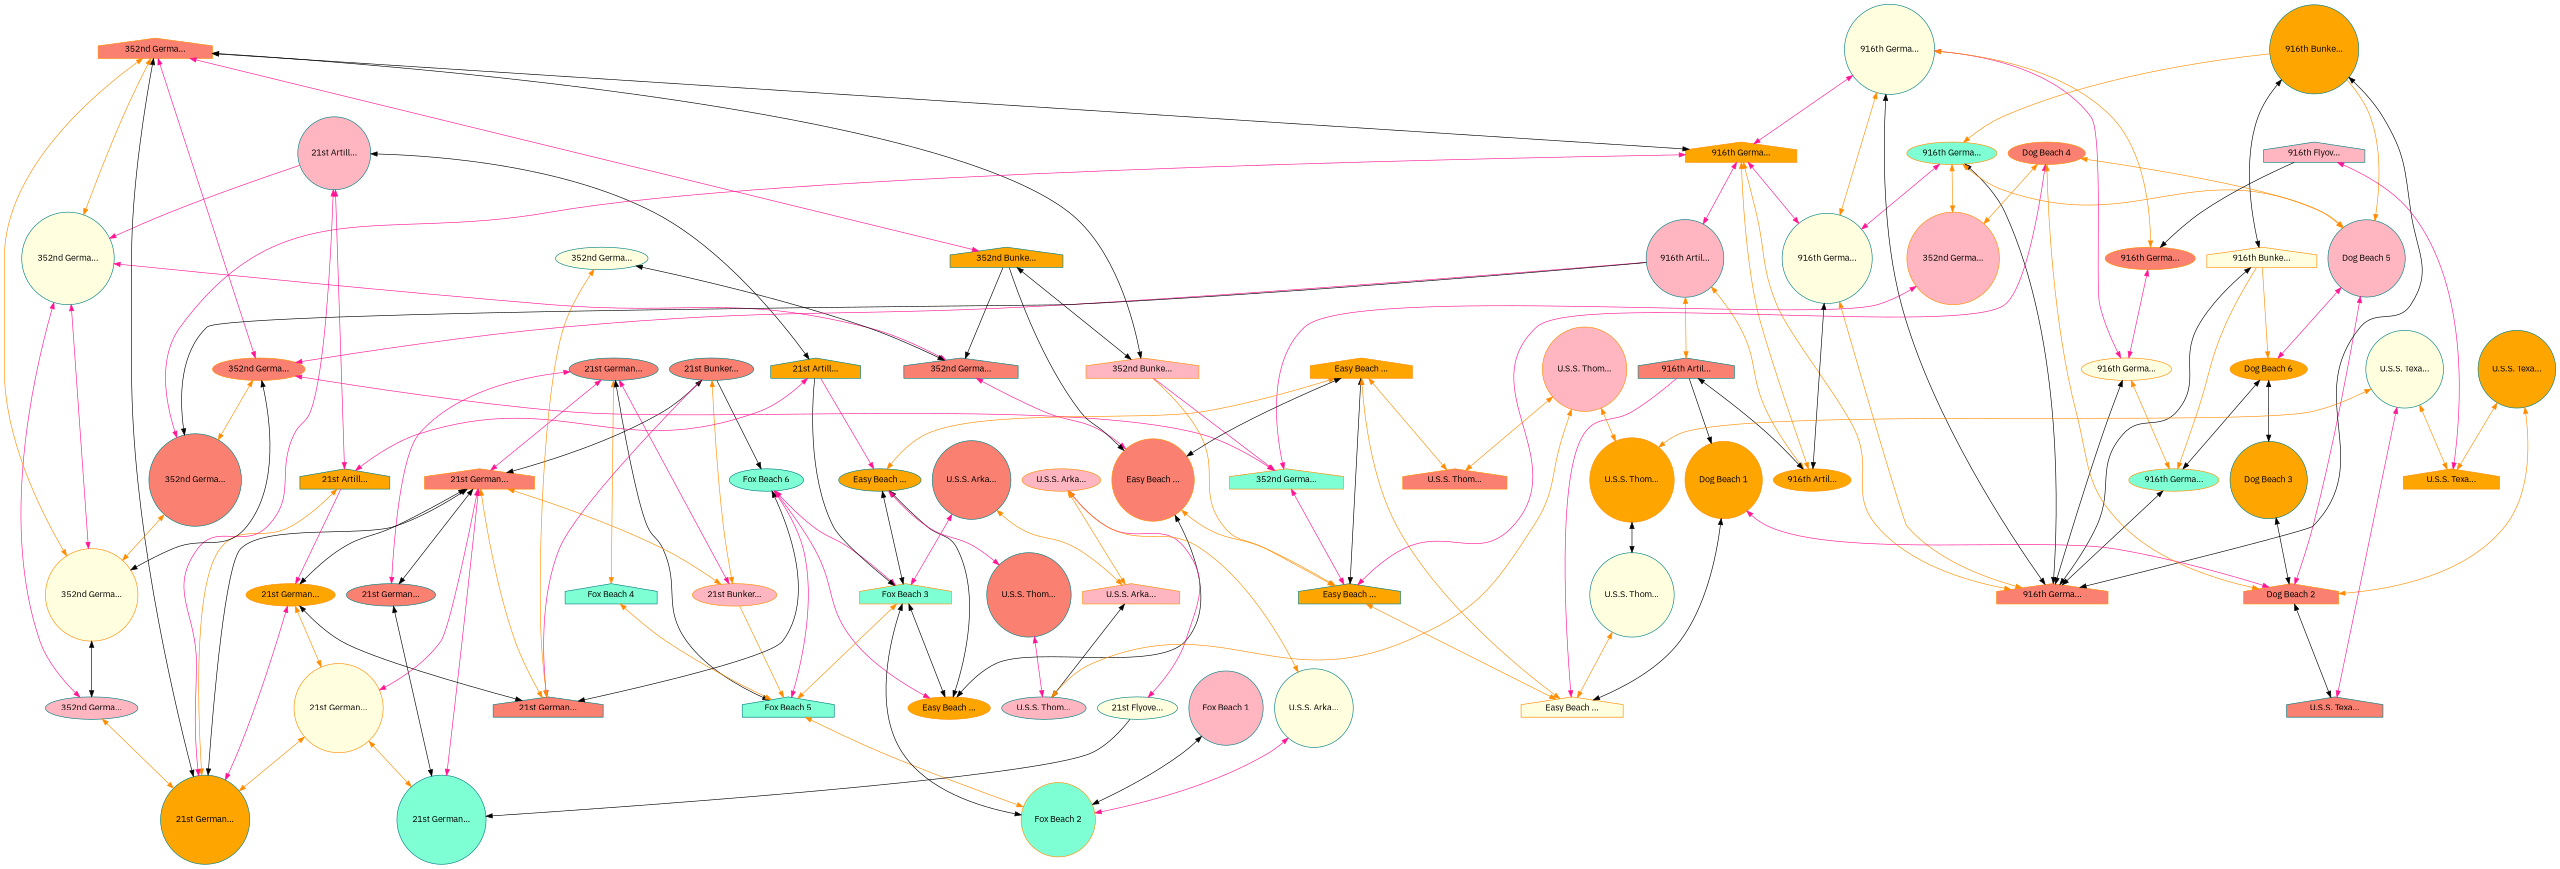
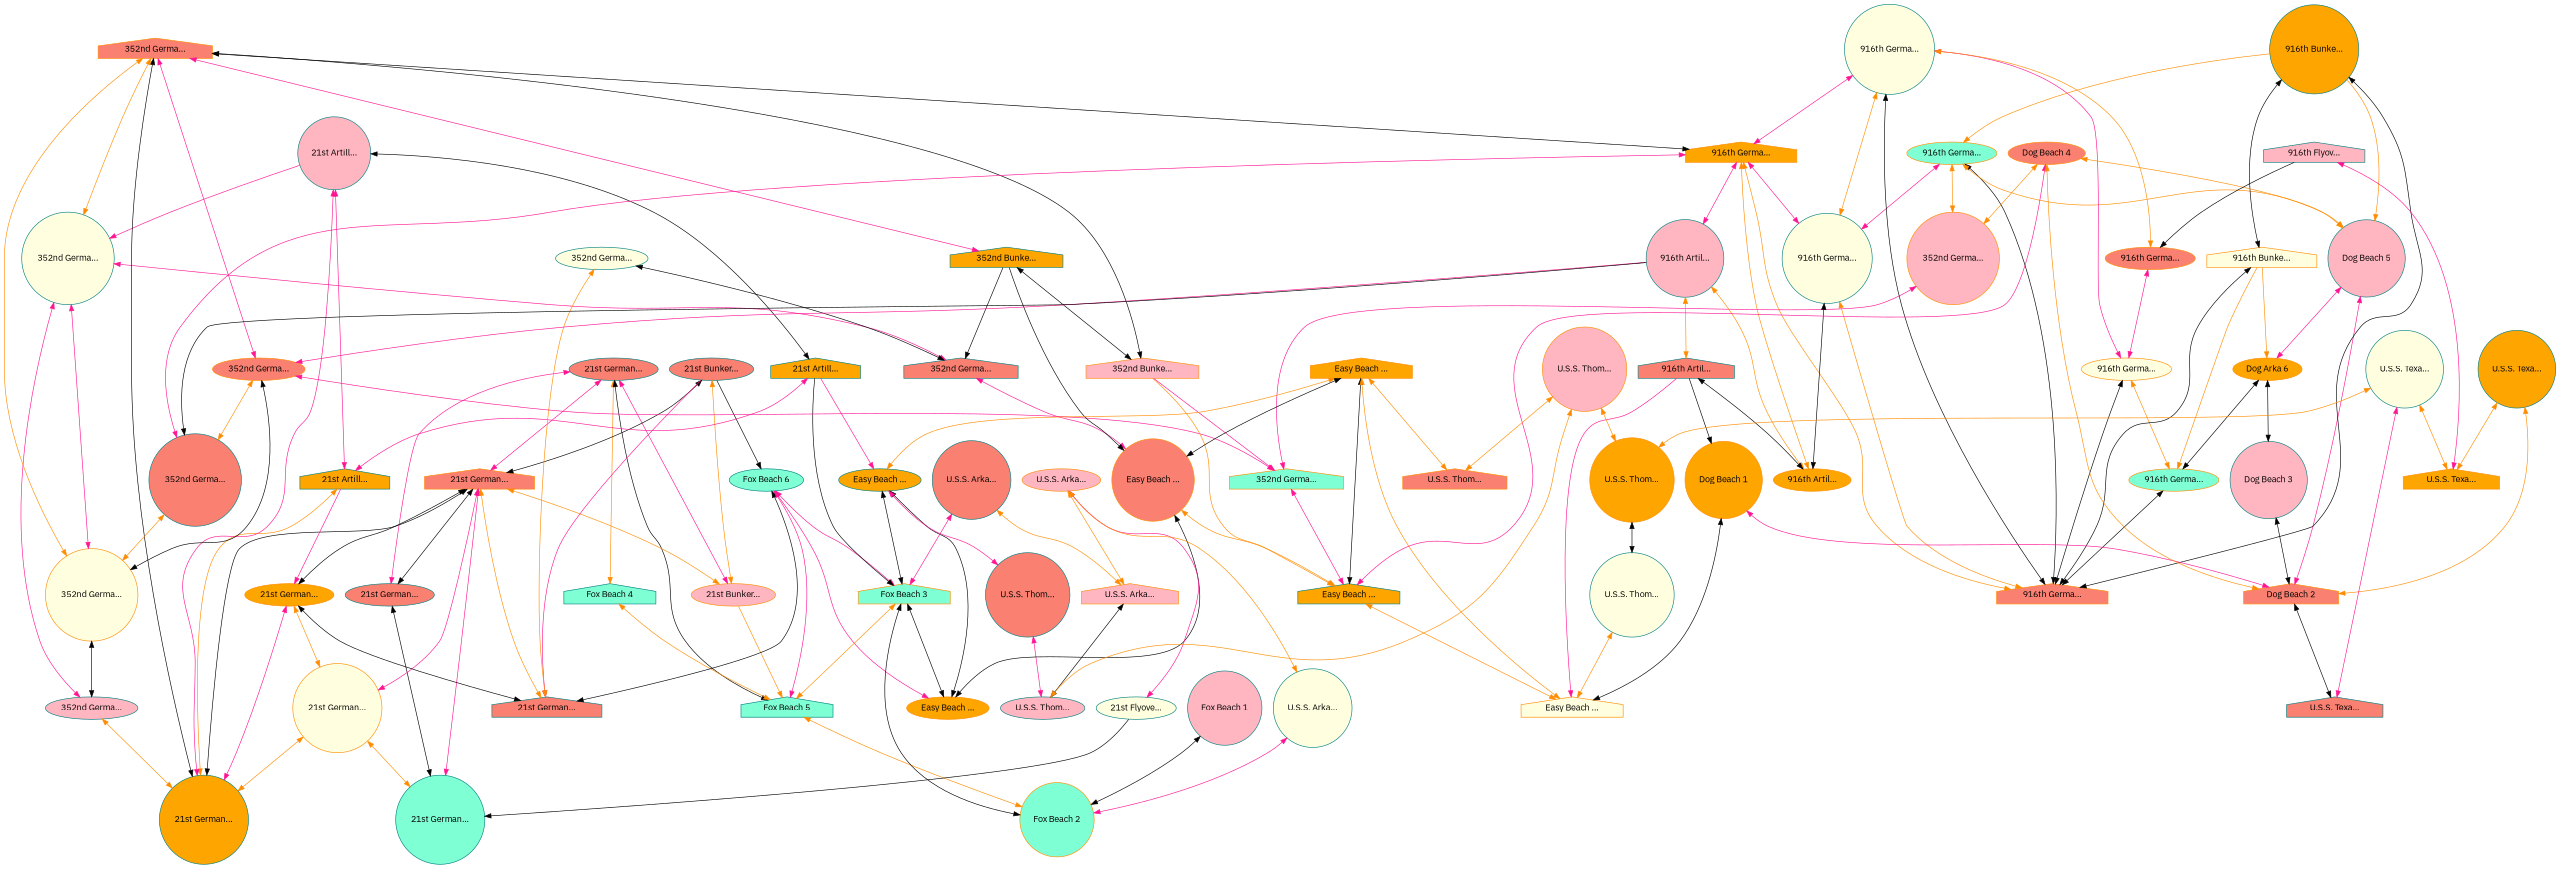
node "Dog Beach 6": label "Dog Beach 6" -> "Dog Arka 6"
node "Dog Beach 3": fillcolor orange -> lightpink
